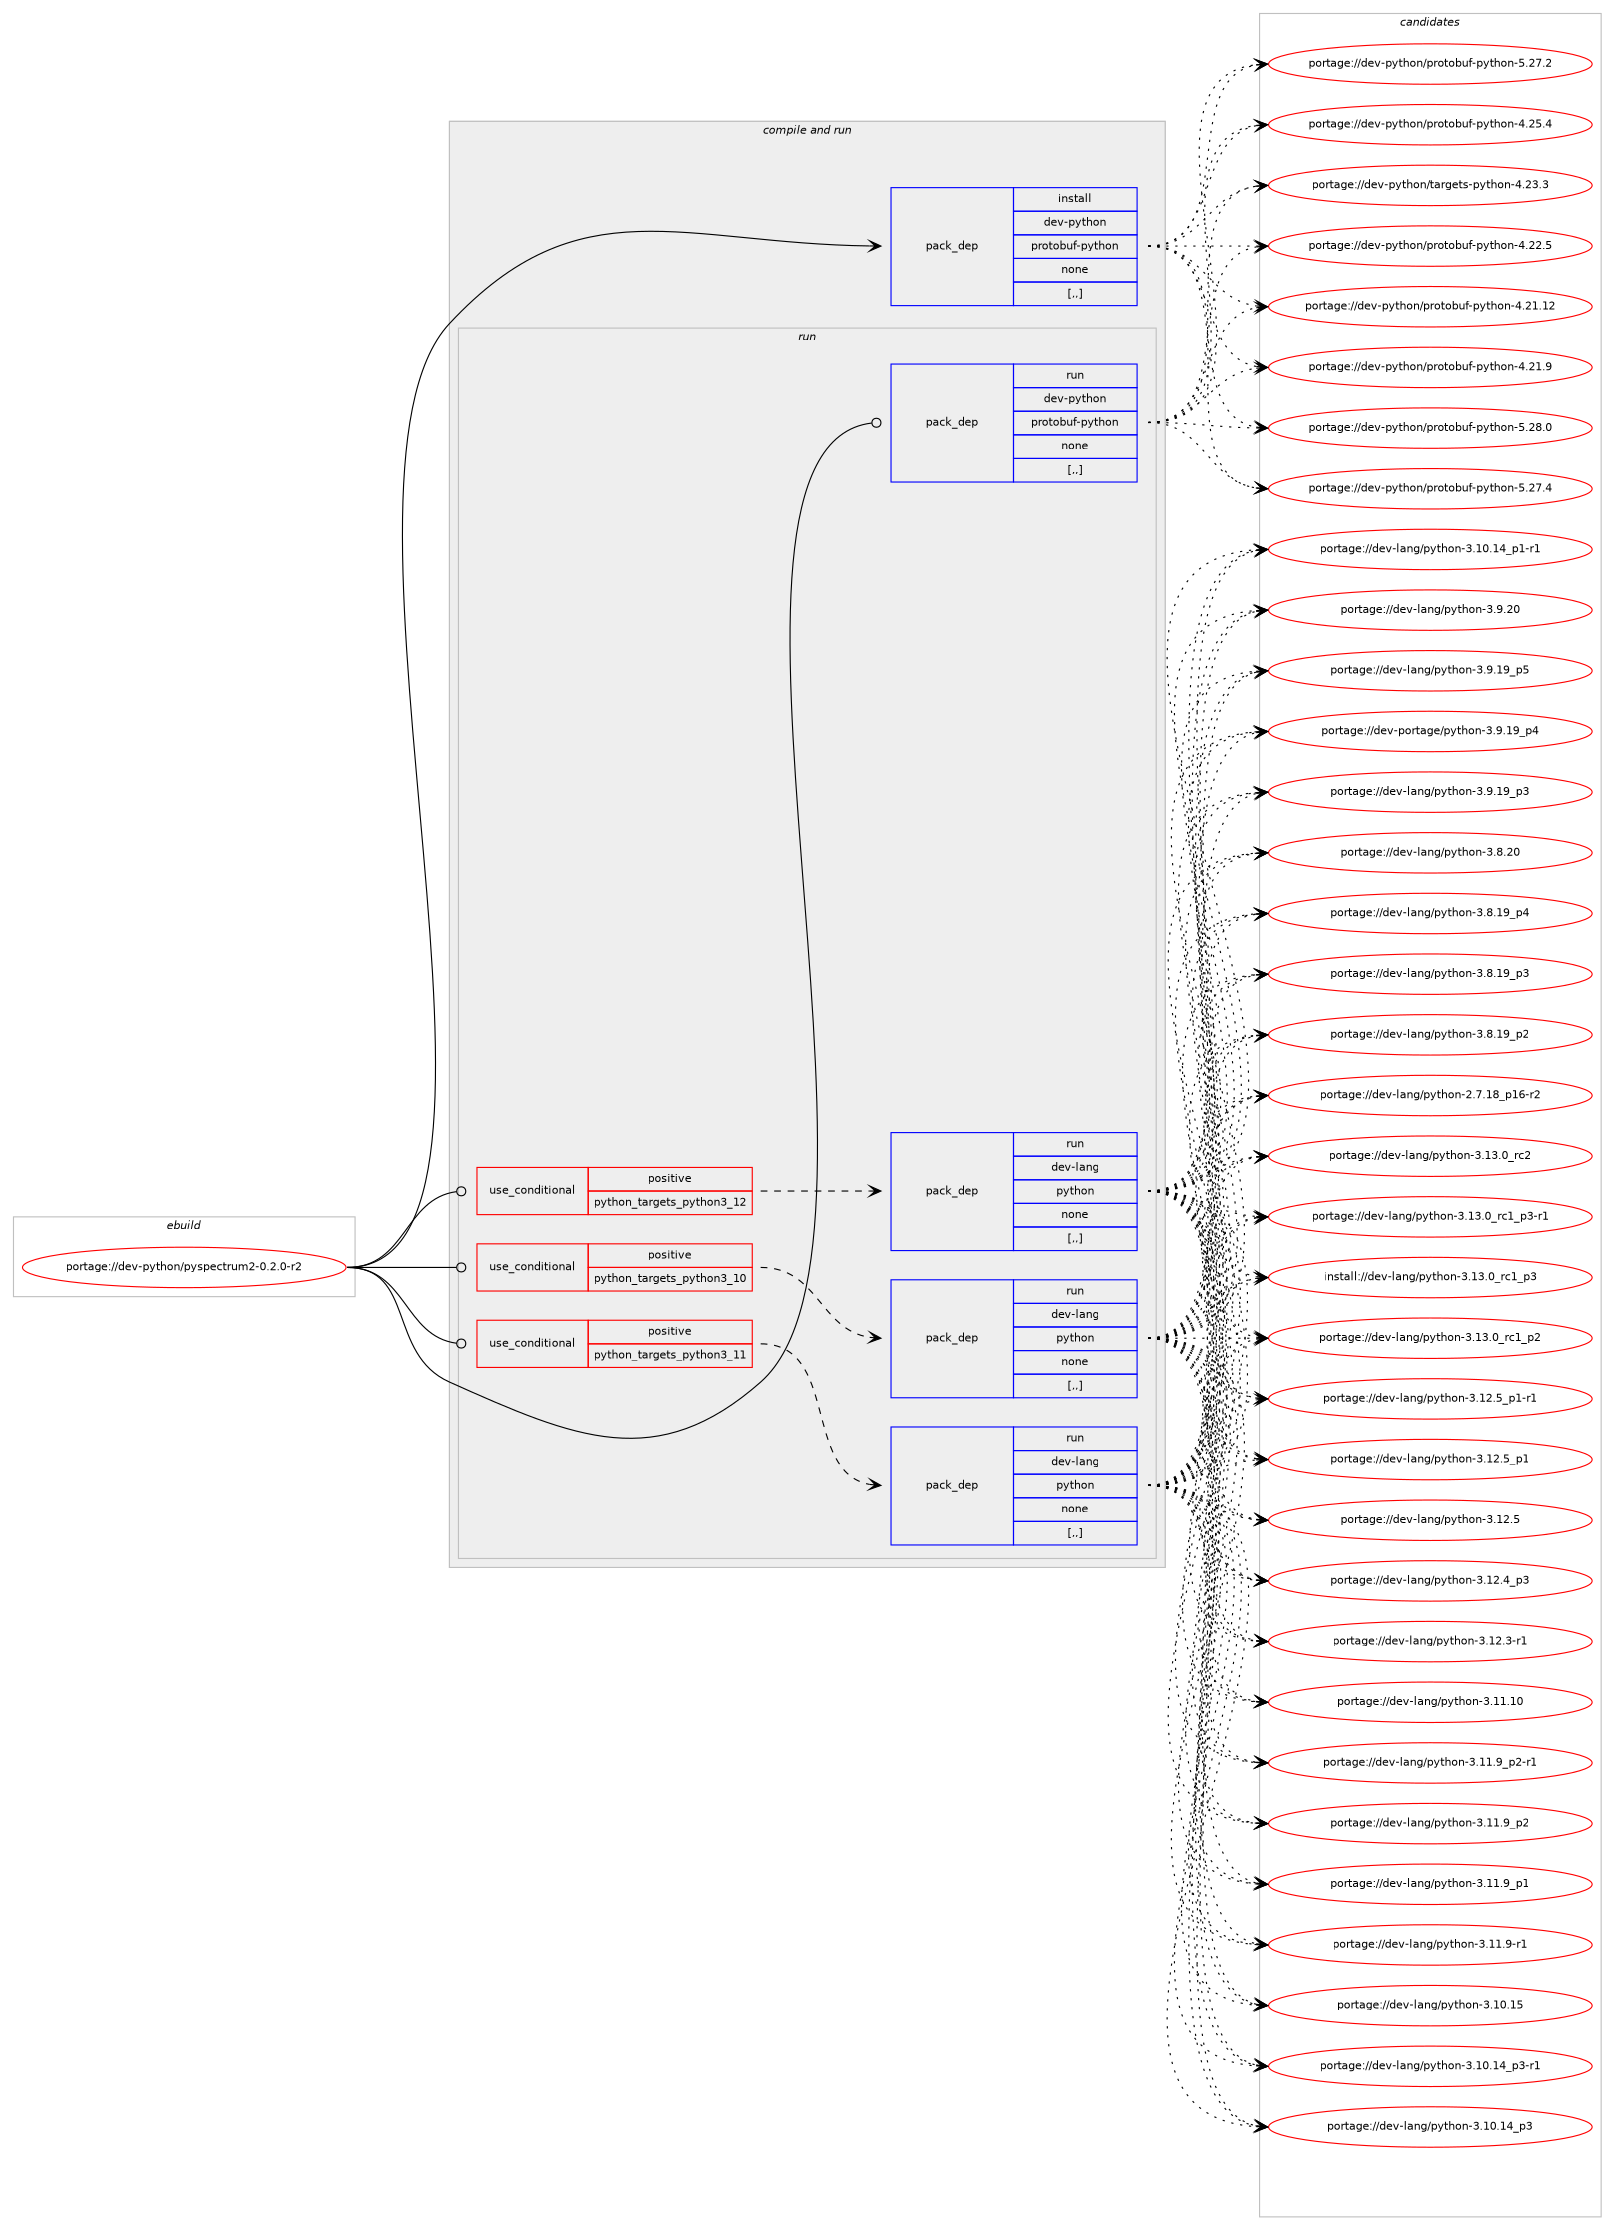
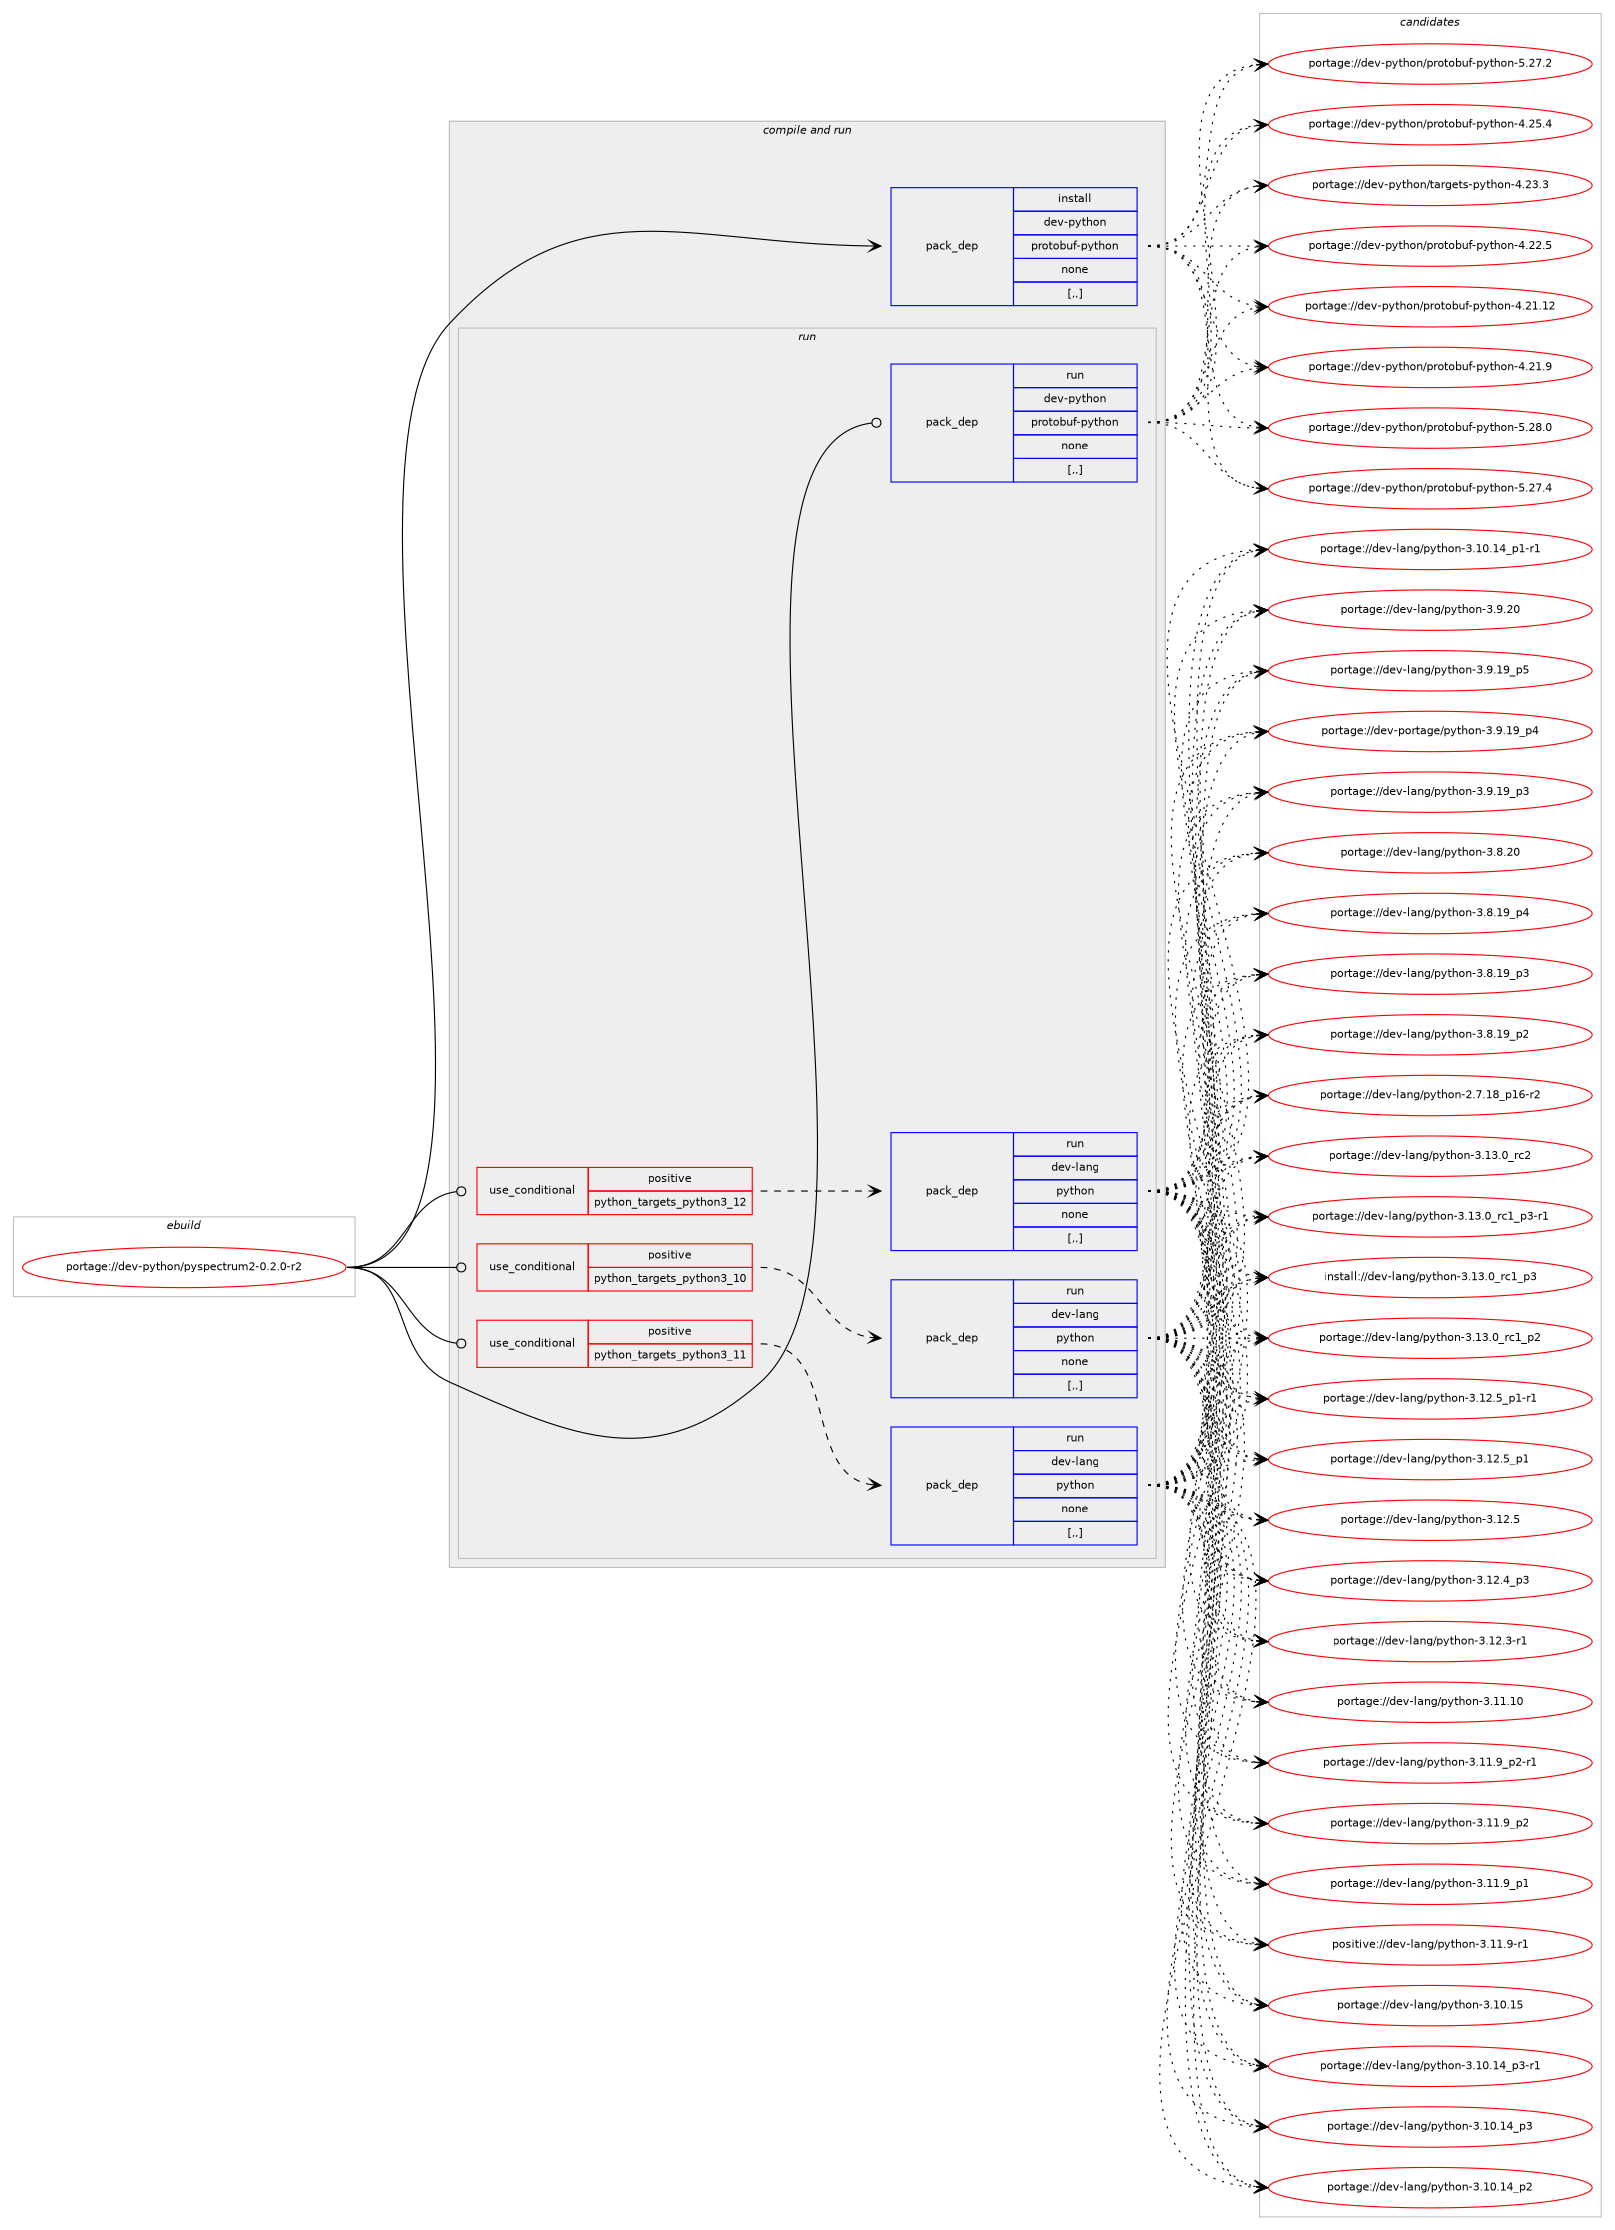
node "portage://dev-lang/python-3.11.9-r1": label "portage://dev-lang/python-3.11.9-r1" -> "positive://dev-lang/python-3.11.9-r1"
node "portage://dev-lang/python-3.10.14_p2": added
